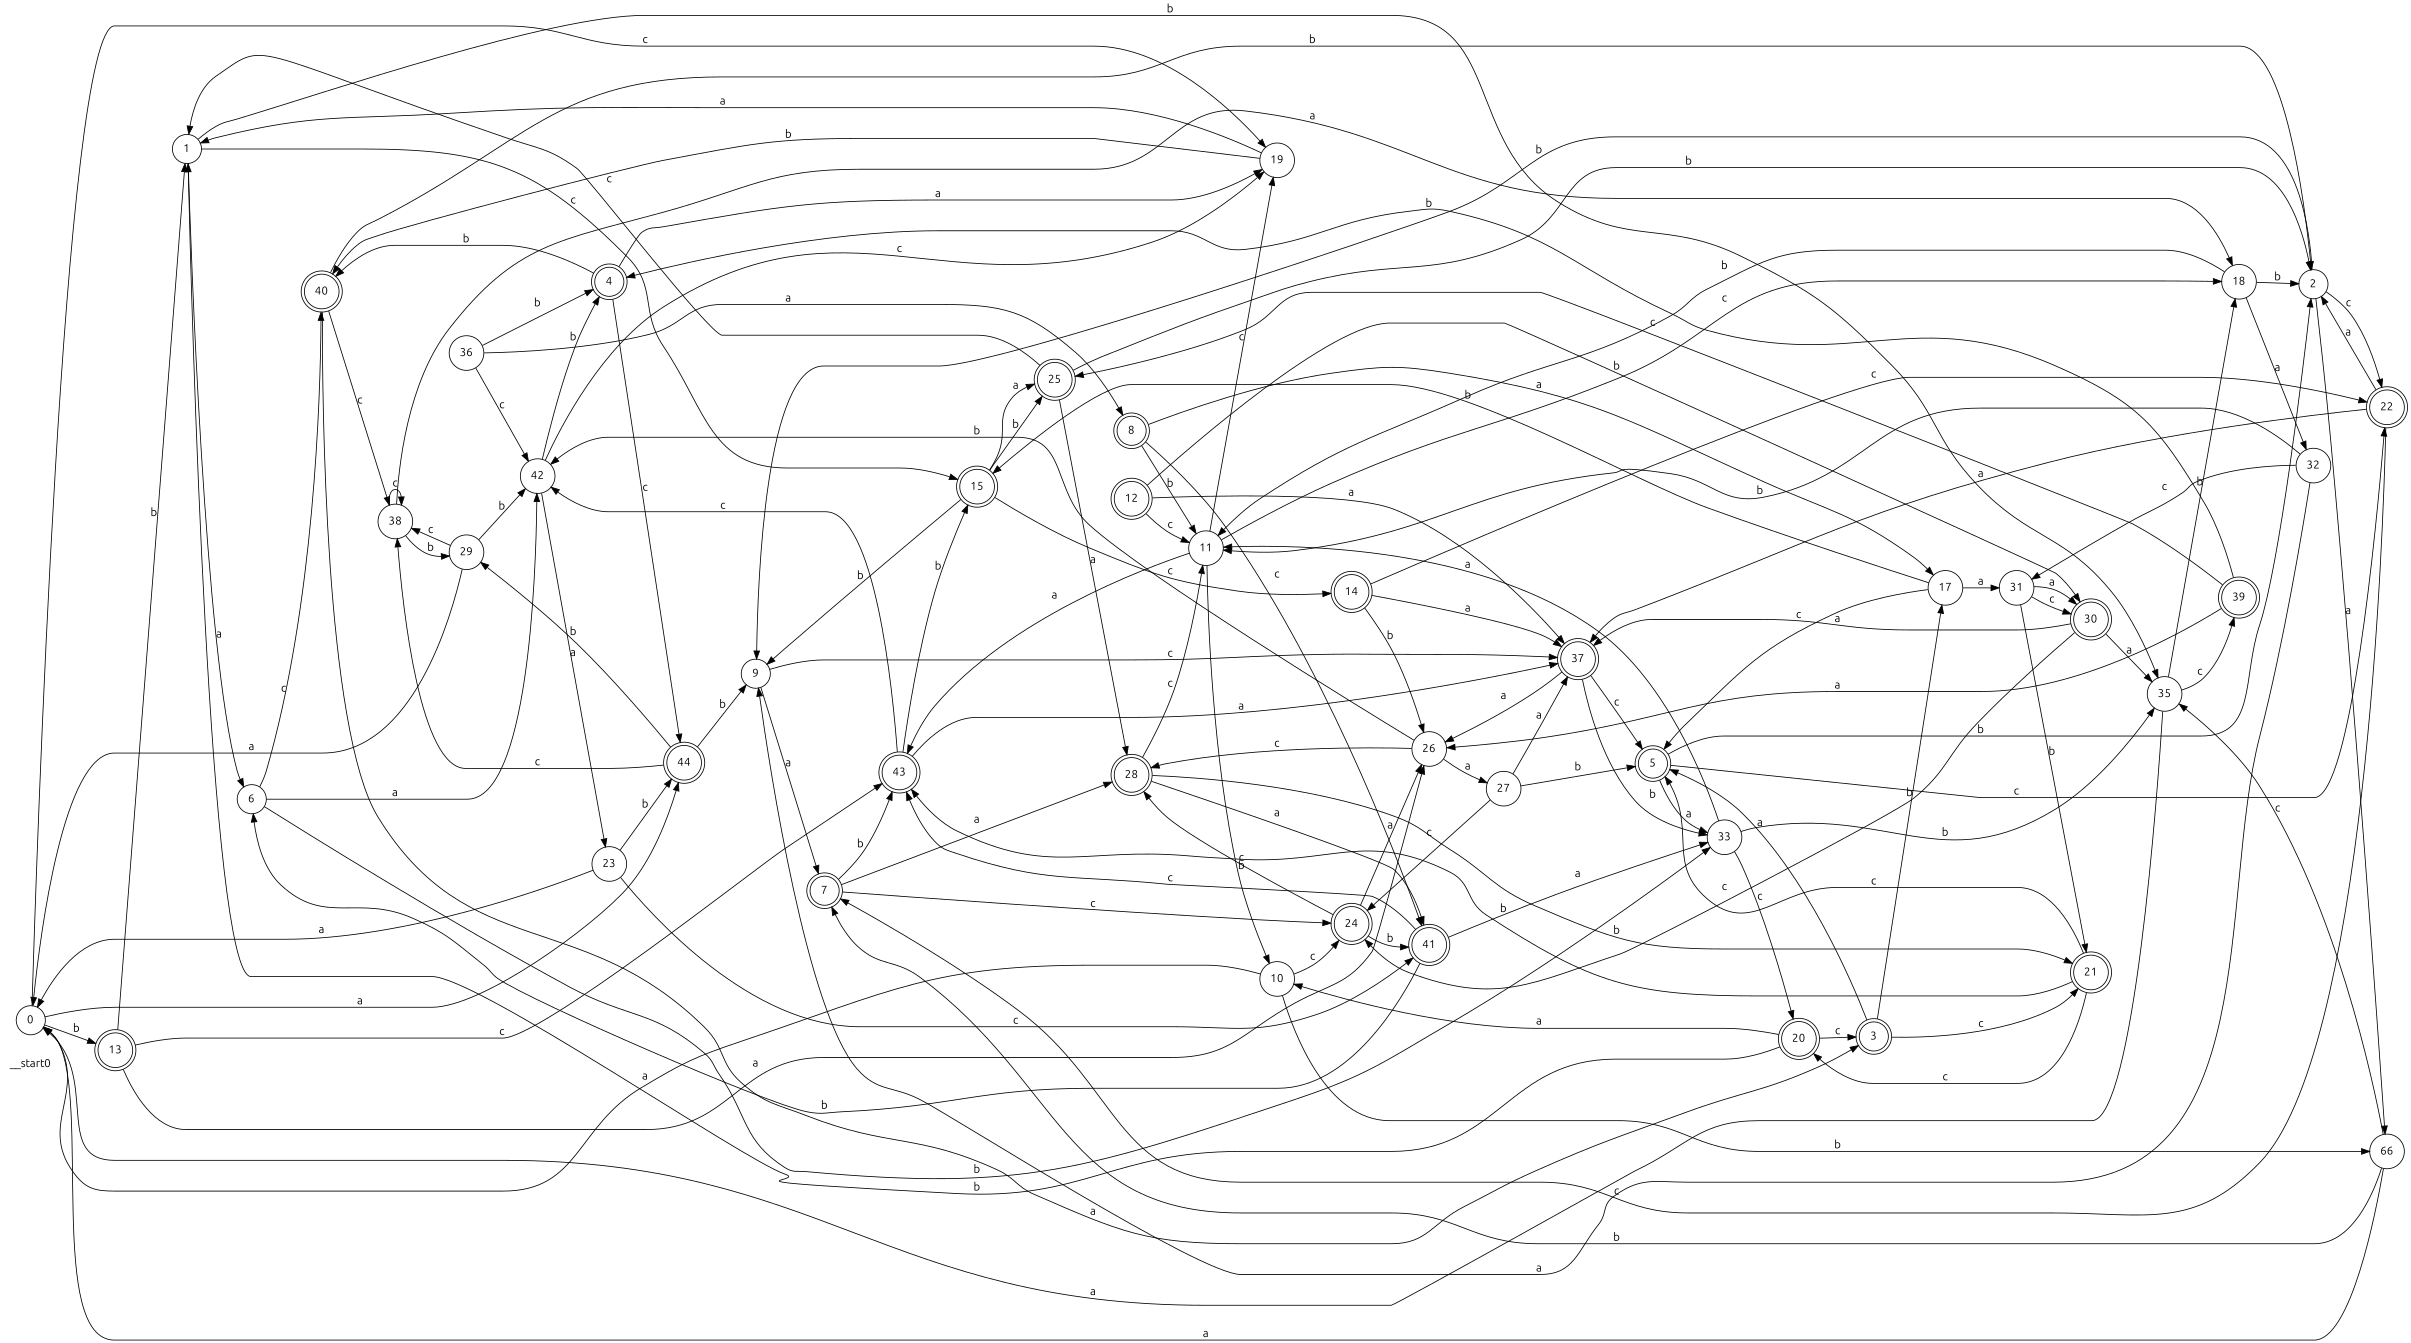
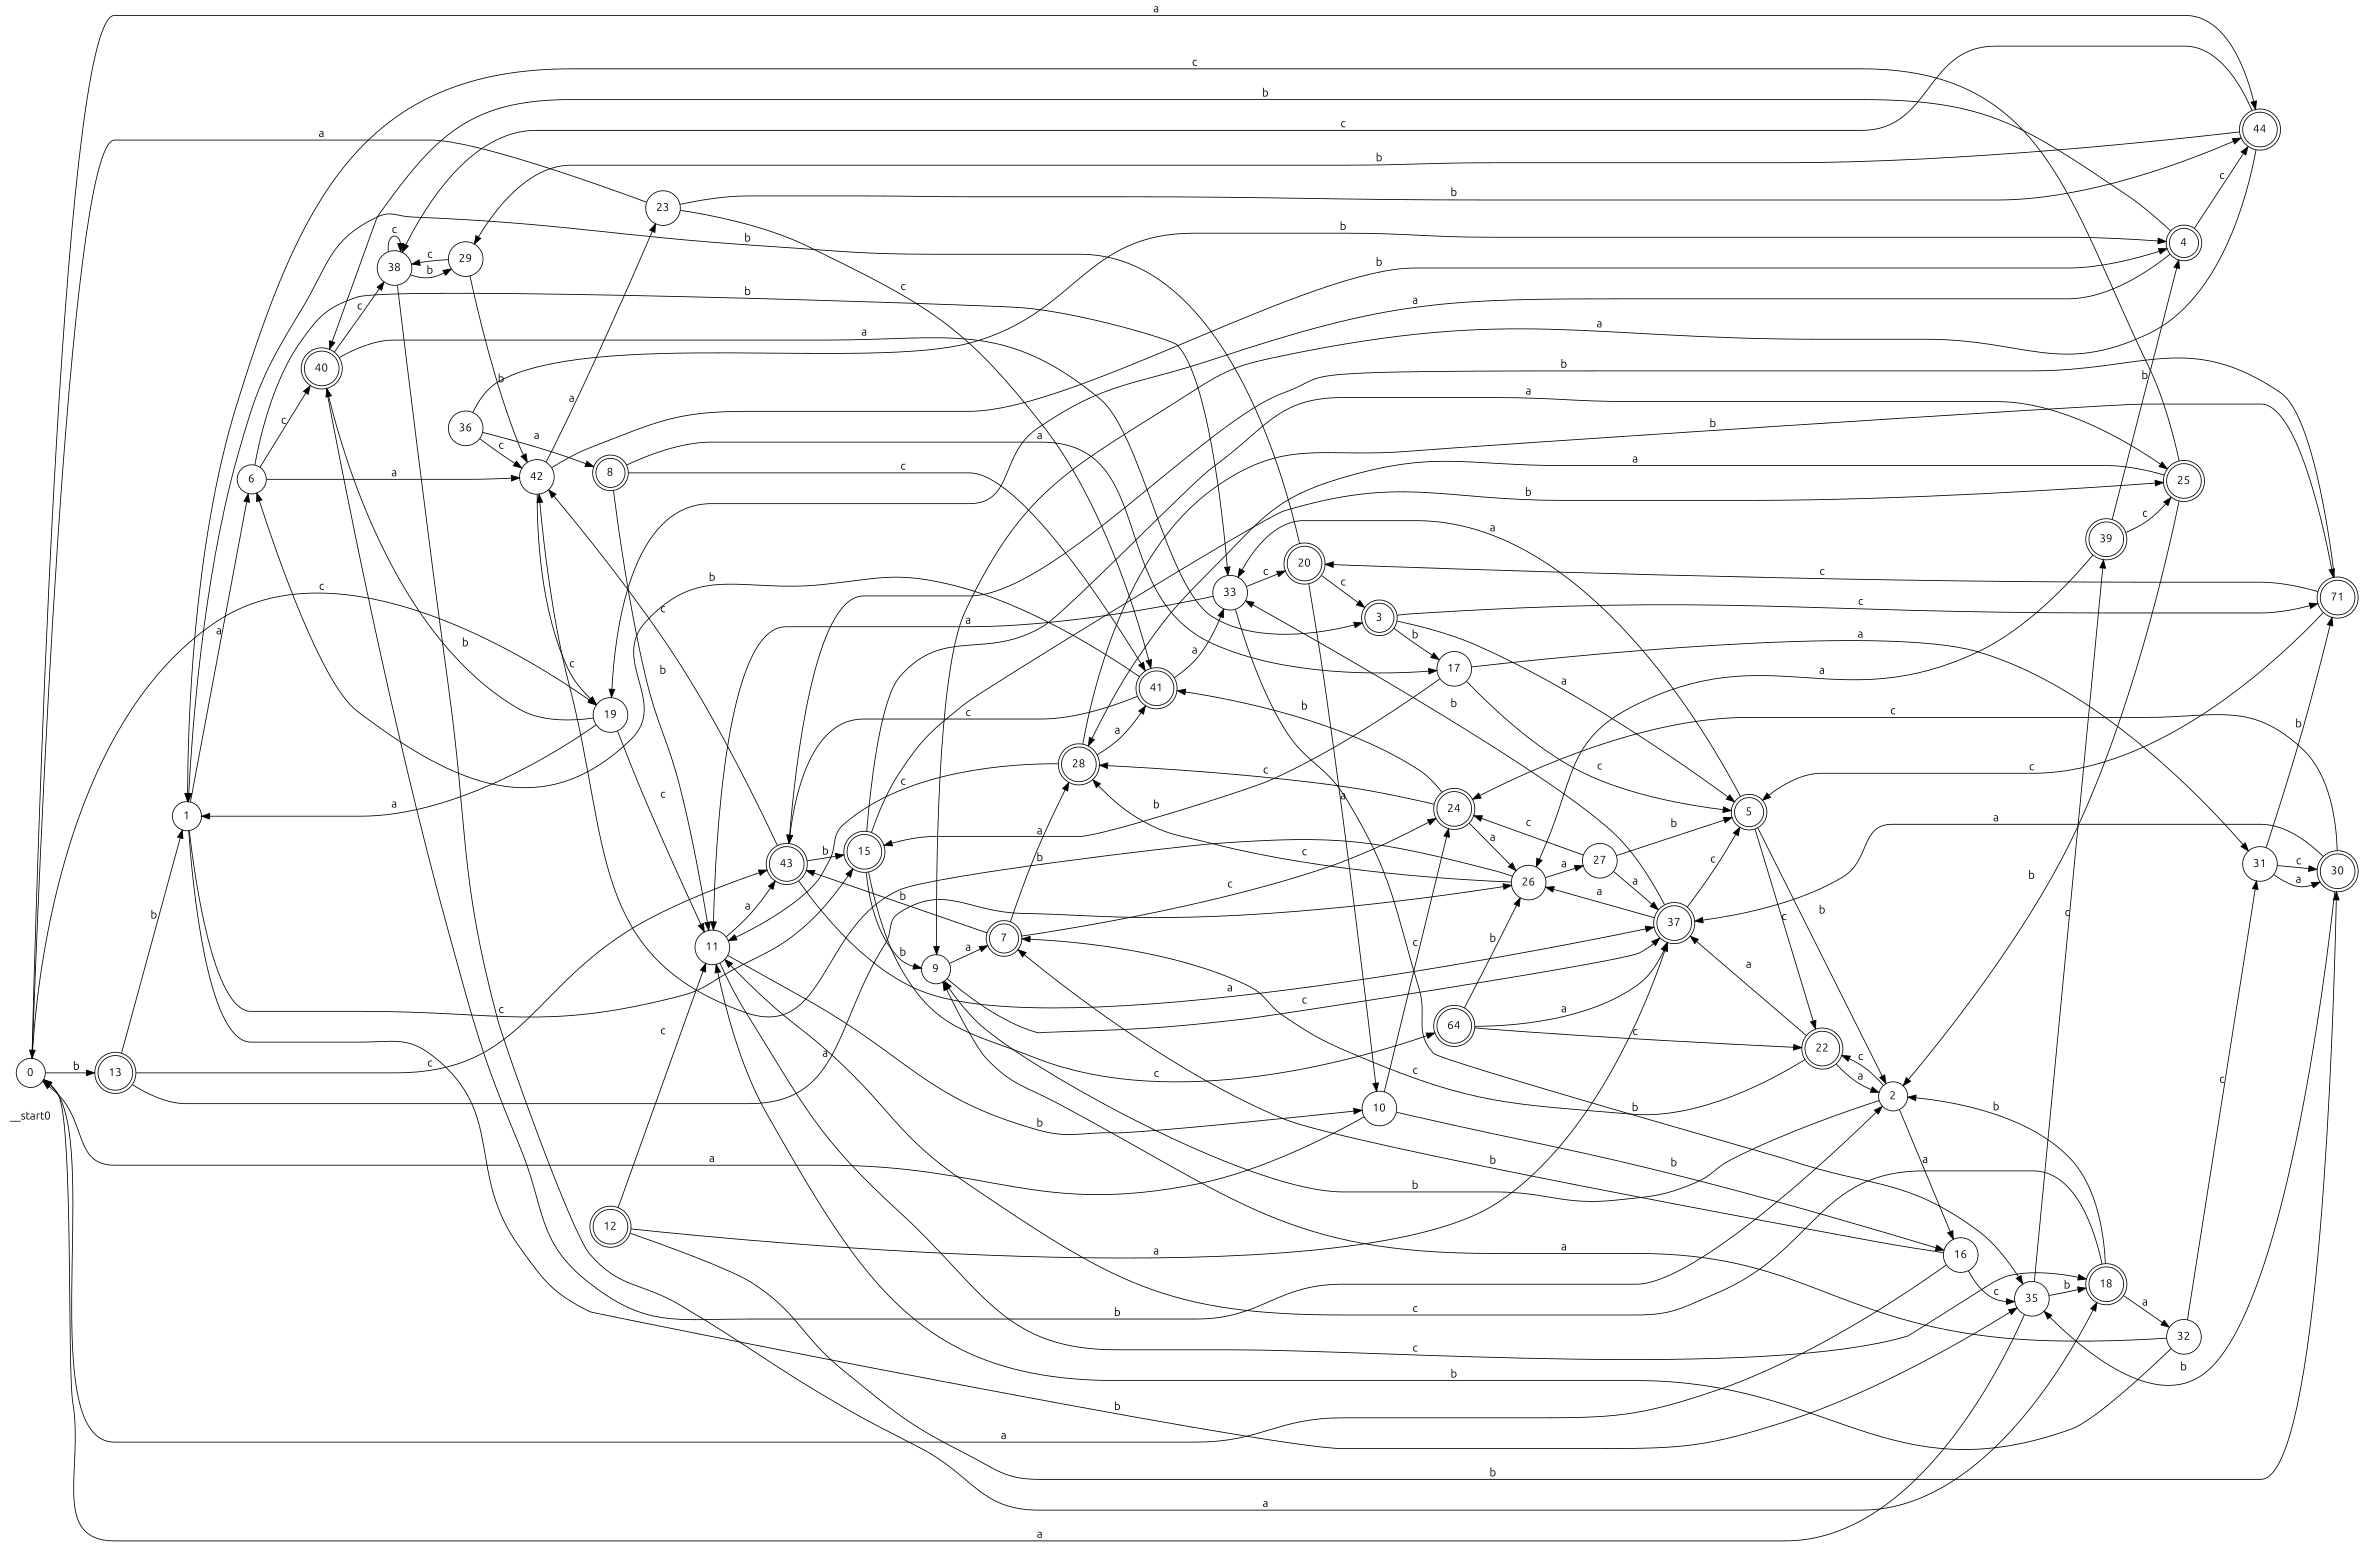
edge "18" -> "11": label "b" -> "c"
node "18": shape circle -> doublecircle
edge "11" -> "19": reversed
node "14": label "14" -> "64"
edge "30" -> "35": label "a" -> "b"
edge "44" -> "9": label "b" -> "a"
edge "29" -> "0": removed, label "a"
node "21": label "21" -> "71"
node "66": label "66" -> "16"
